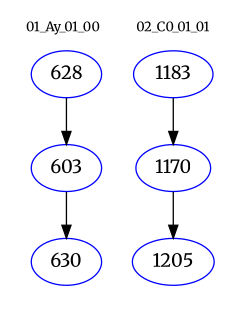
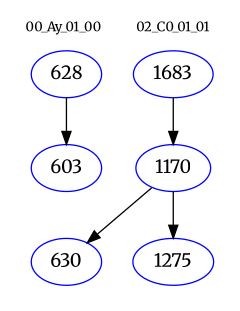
cluster "01_Ay_01_00": label "01_Ay_01_00" -> "00_Ay_01_00"
node "1183": label "1183" -> "1683"
edge "603" -> "630": now "1170" -> "630"
node "1205": label "1205" -> "1275"
